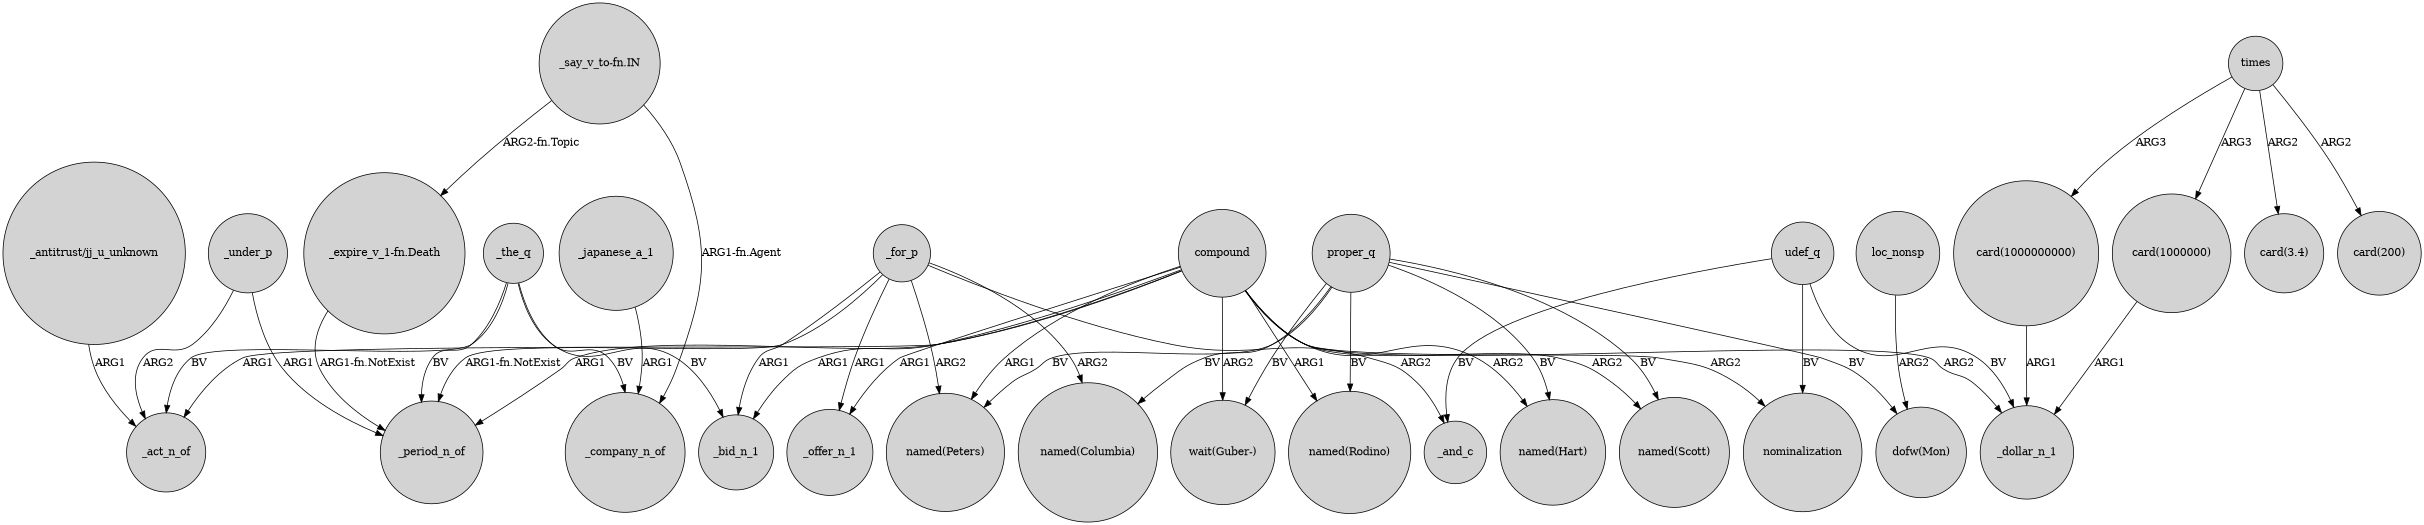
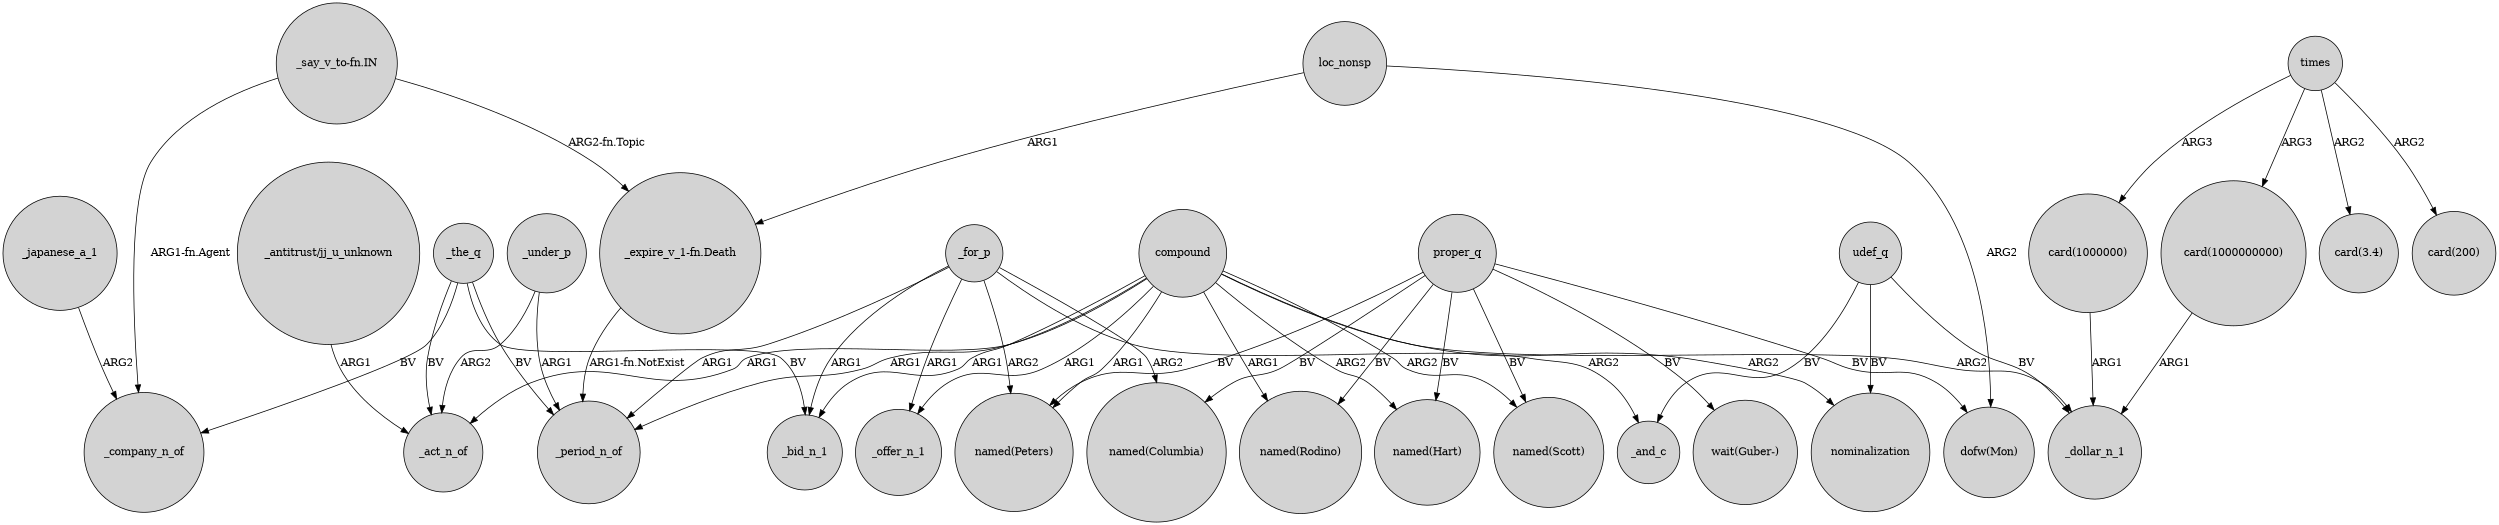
edge "loc_nonsp" -> "_expire_v_1-fn.Death": added, label "ARG1"
edge "compound" -> "wait(Guber-)": removed, label "ARG2"
edge "_for_p" -> "_period_n_of": label "ARG1-fn.NotExist" -> "ARG1"
edge "_japanese_a_1" -> "_company_n_of": label "ARG1" -> "ARG2"
